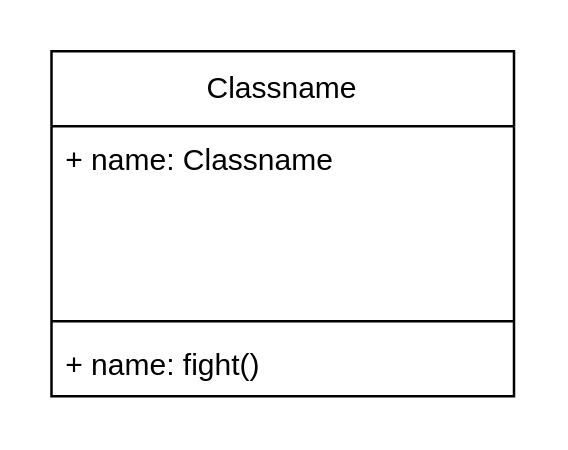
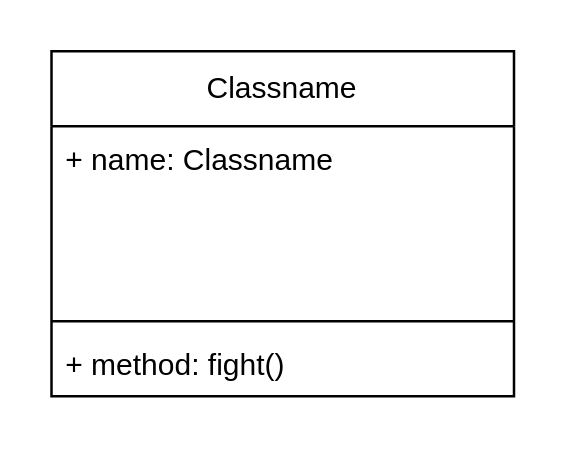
node "+ name: fight()": label "+ name: fight()" -> "+ method: fight()"
